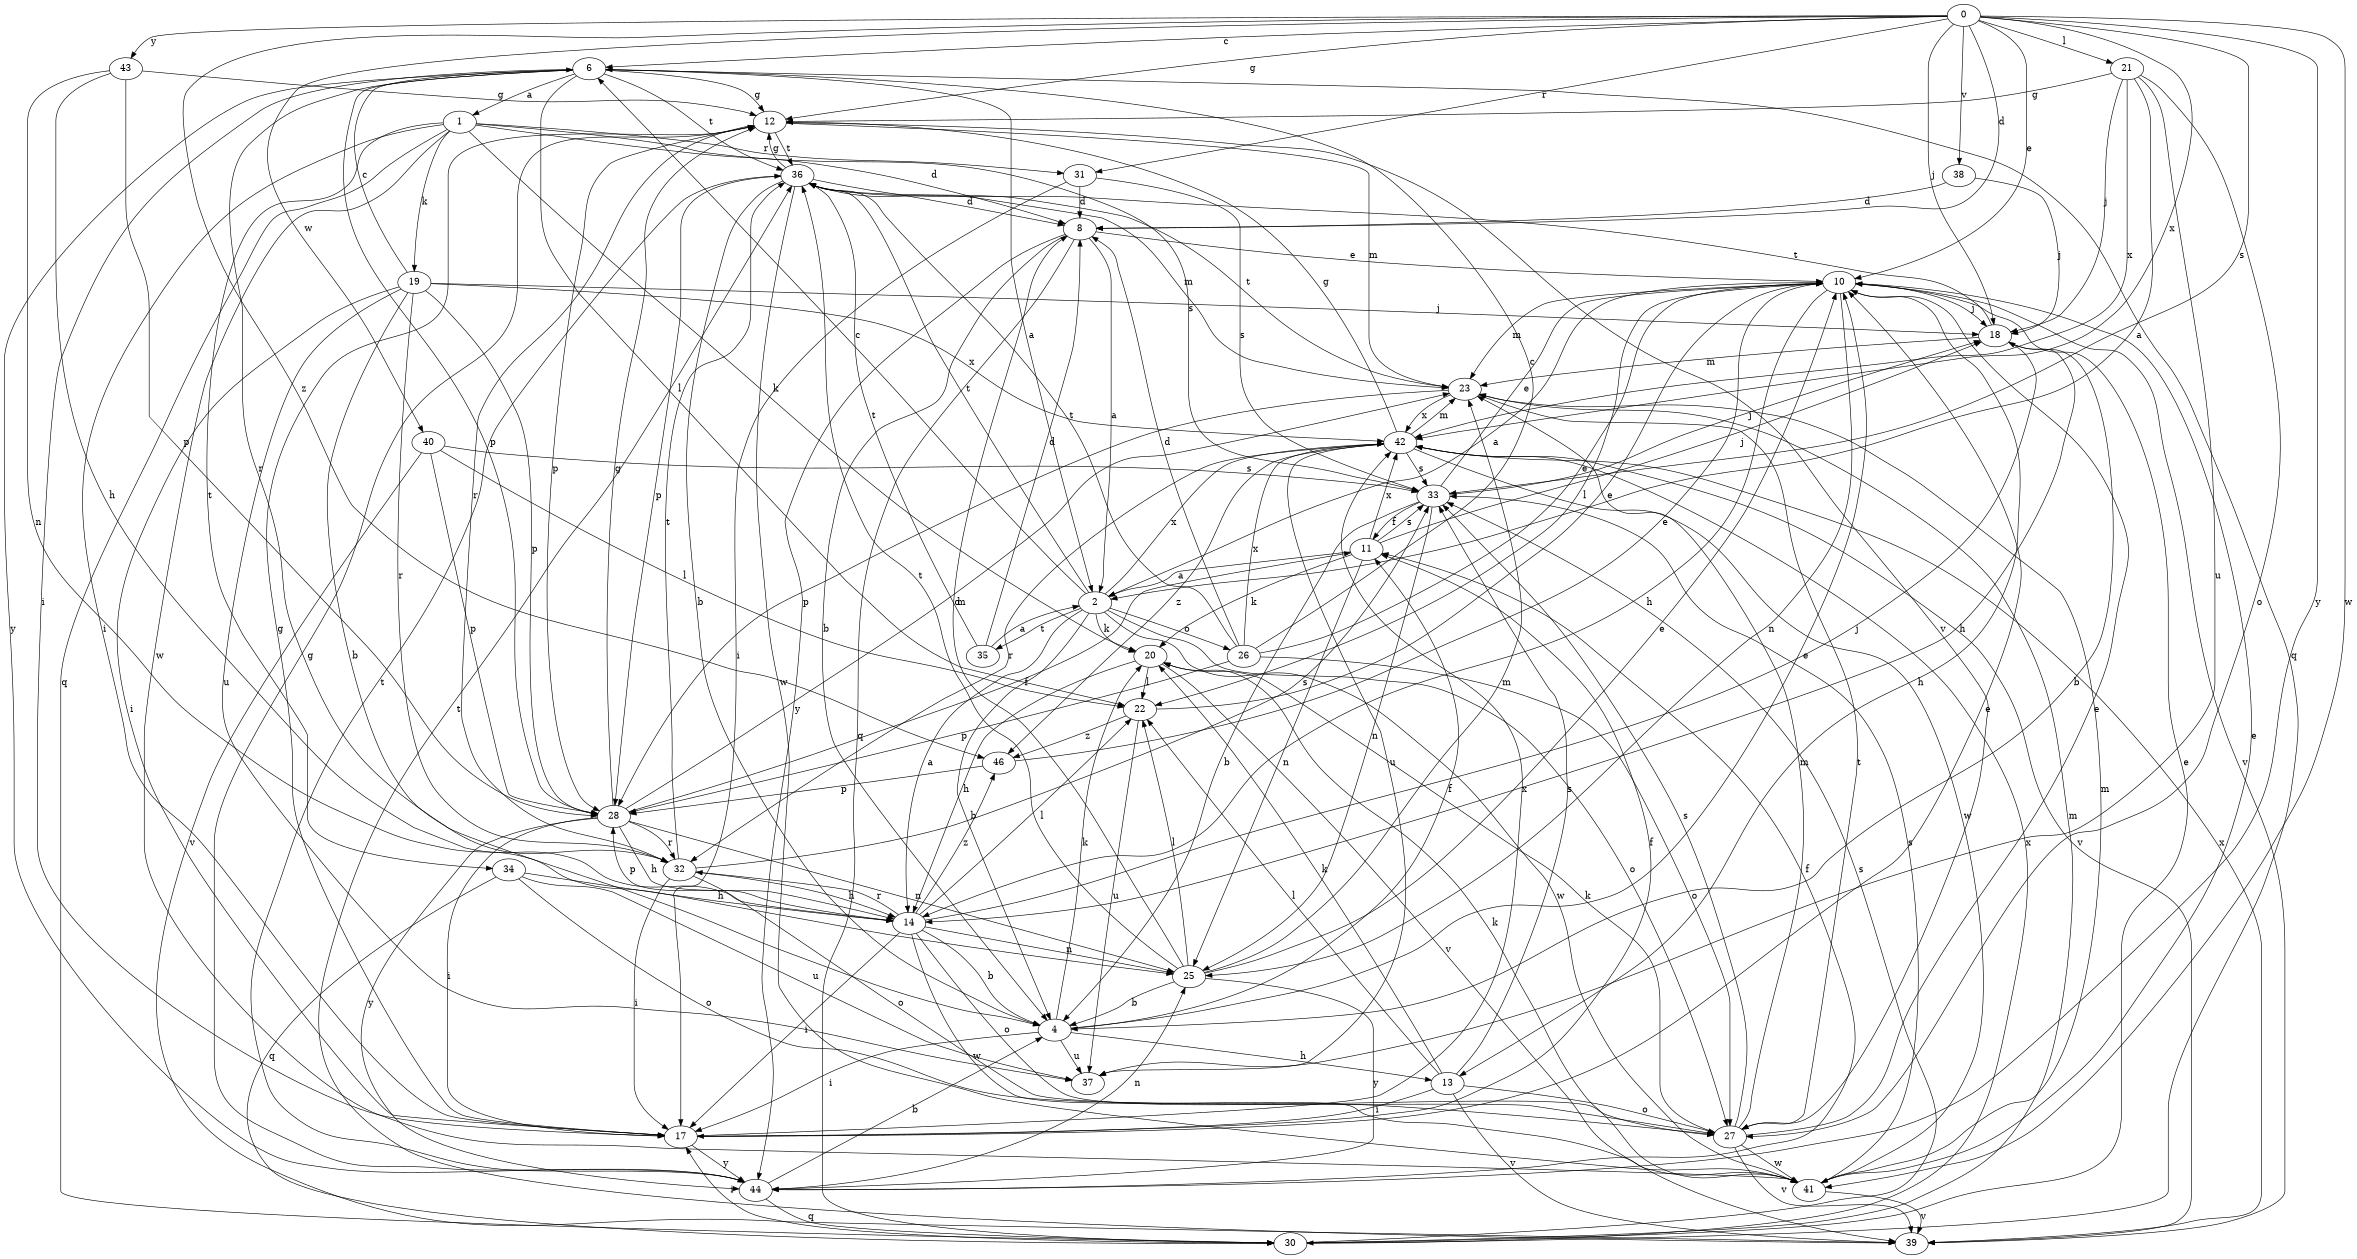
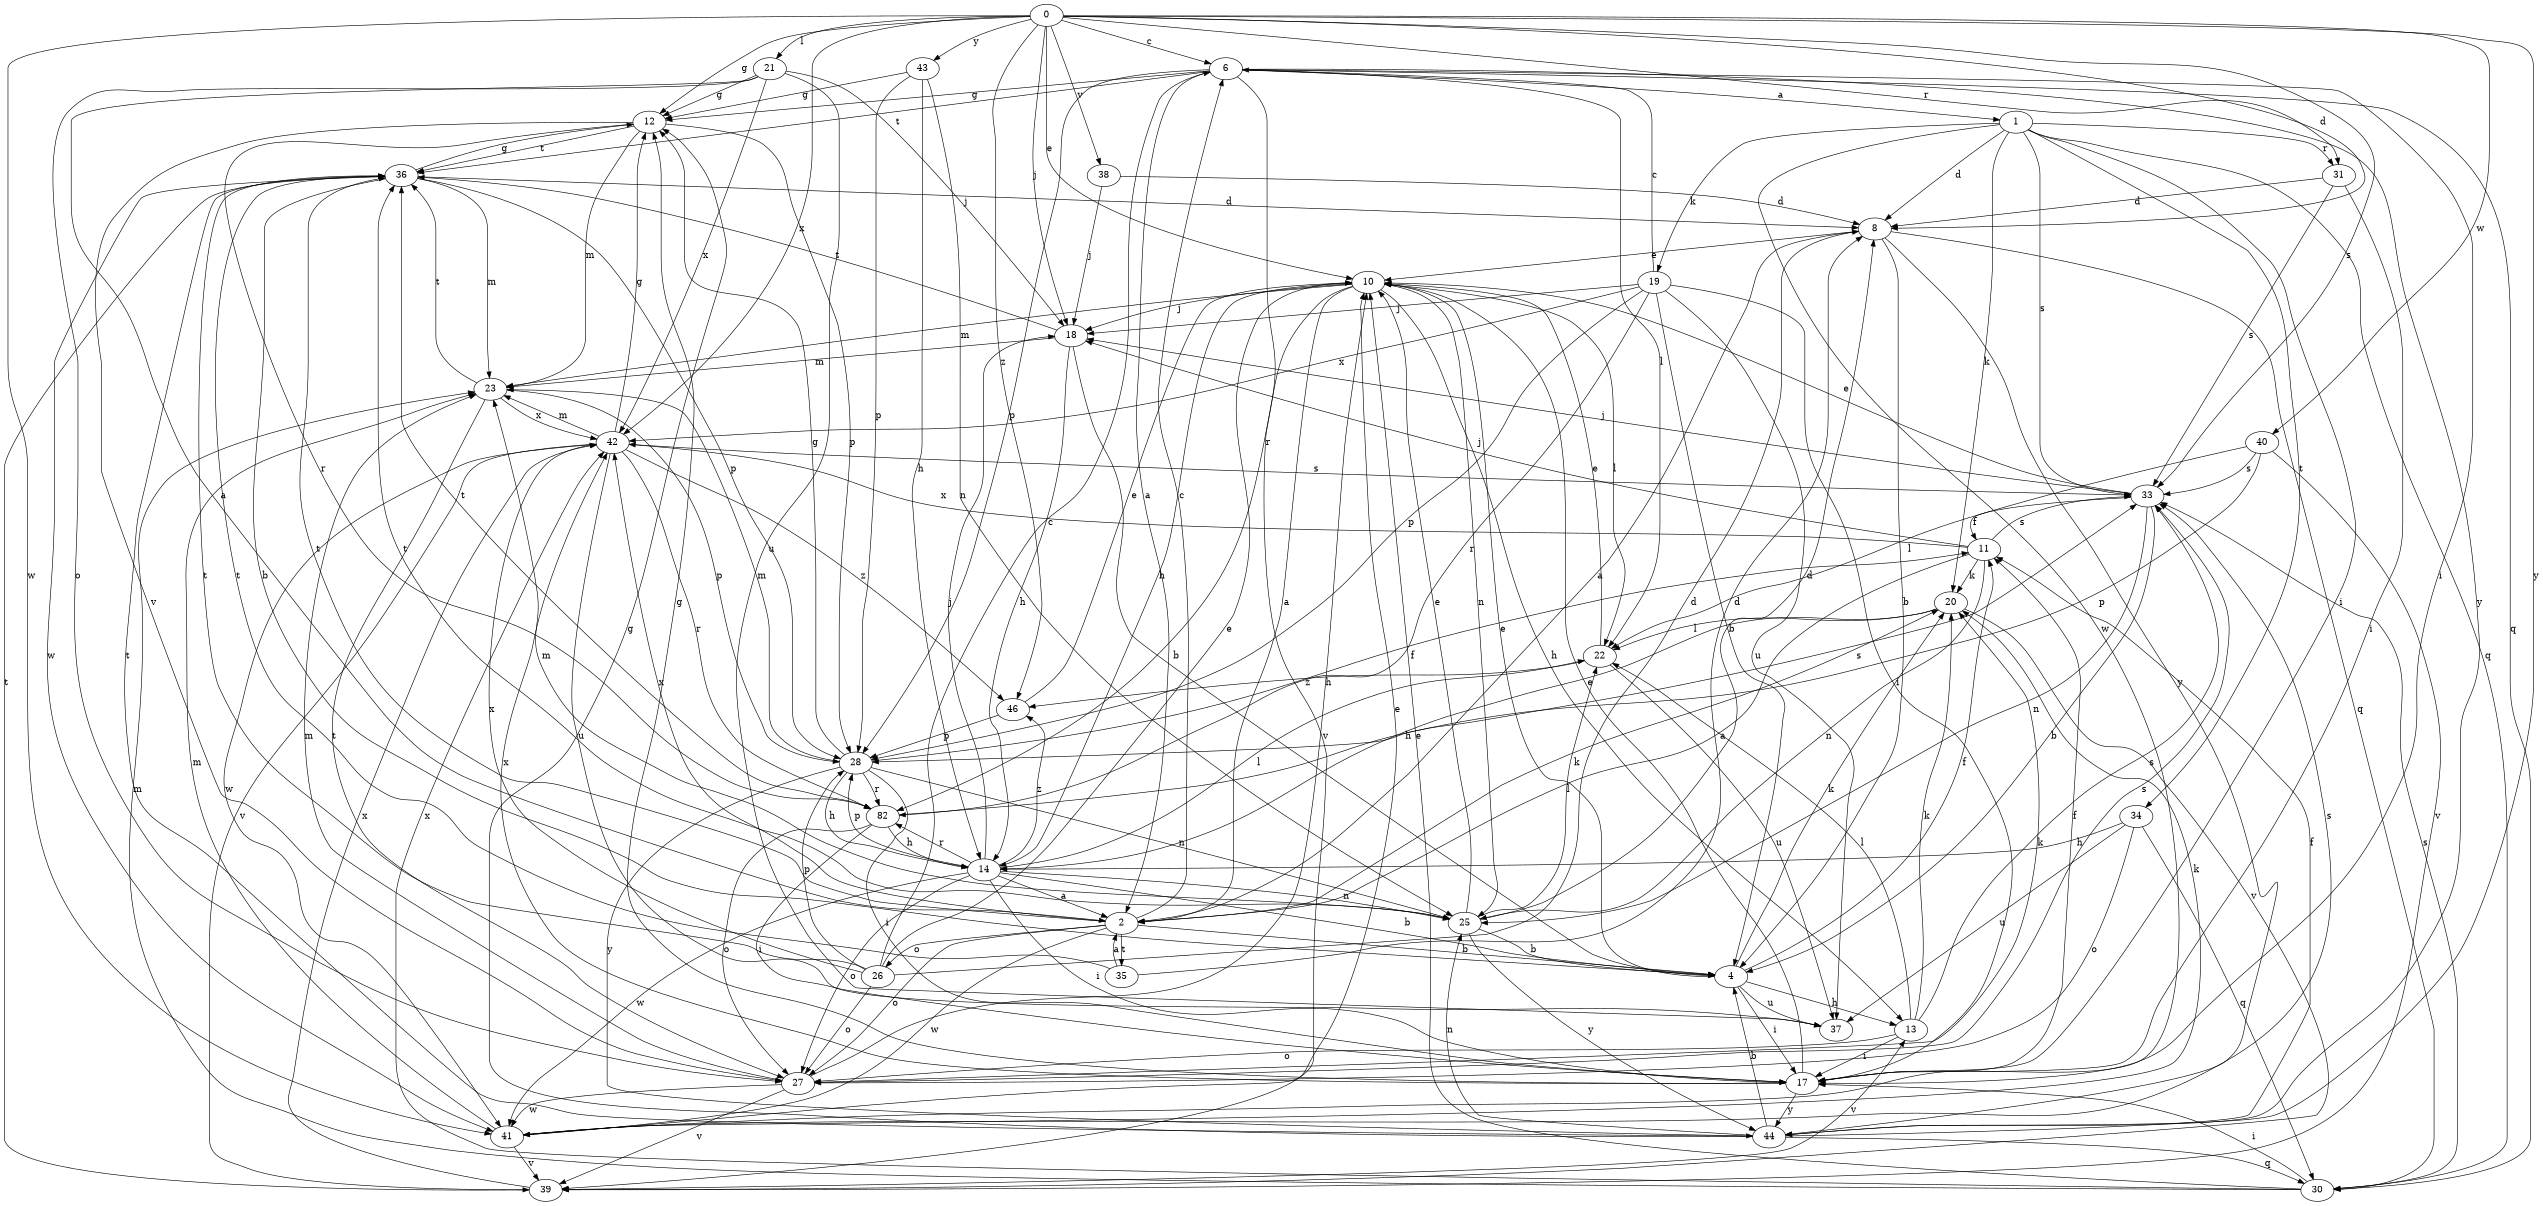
edge "27" -> "10": label "e" -> "h"
edge "2" -> "14": reversed
node "32": label "32" -> "82"
edge "13" -> "39": reversed
